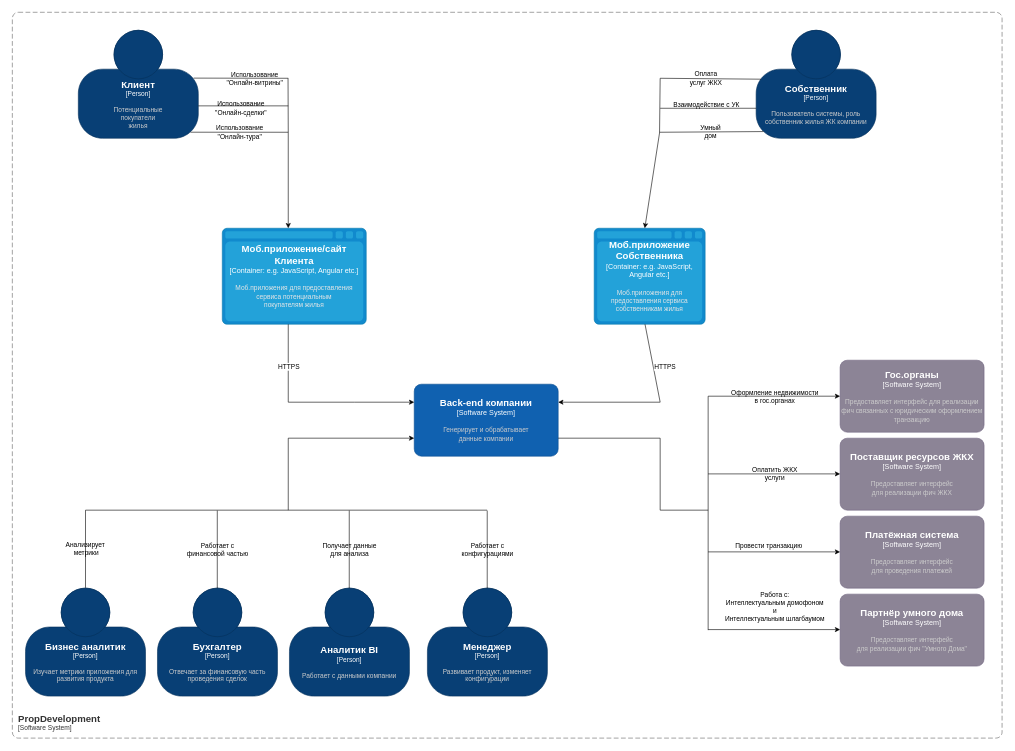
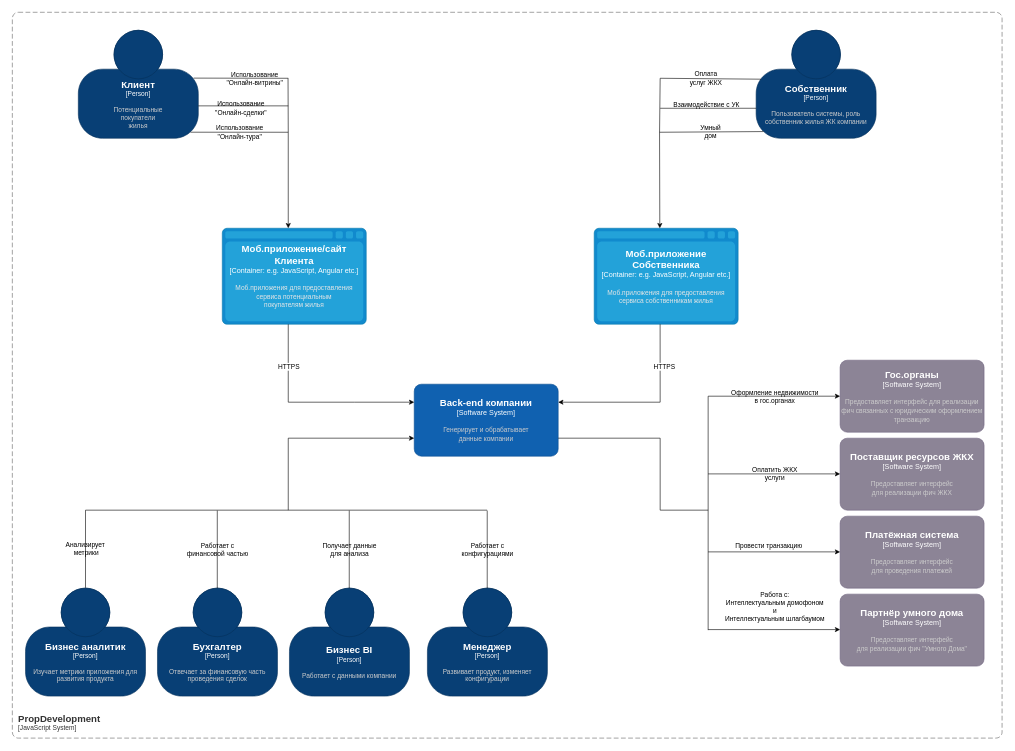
node "Моб.приложение Собственника [Container: e.g. JavaScript, Angular etc.] Моб.приложения для предоставления сервиса собственникам жилья": size 111x96 -> 144x96
node "Аналитик BI [Person] Работает с данными компании": label "Аналитик BI [Person] Работает с данными компании" -> "Бизнес BI [Person] Работает с данными компании"
node "PropDevelopment [Software System]": label "PropDevelopment [Software System]" -> "PropDevelopment [JavaScript System]"
